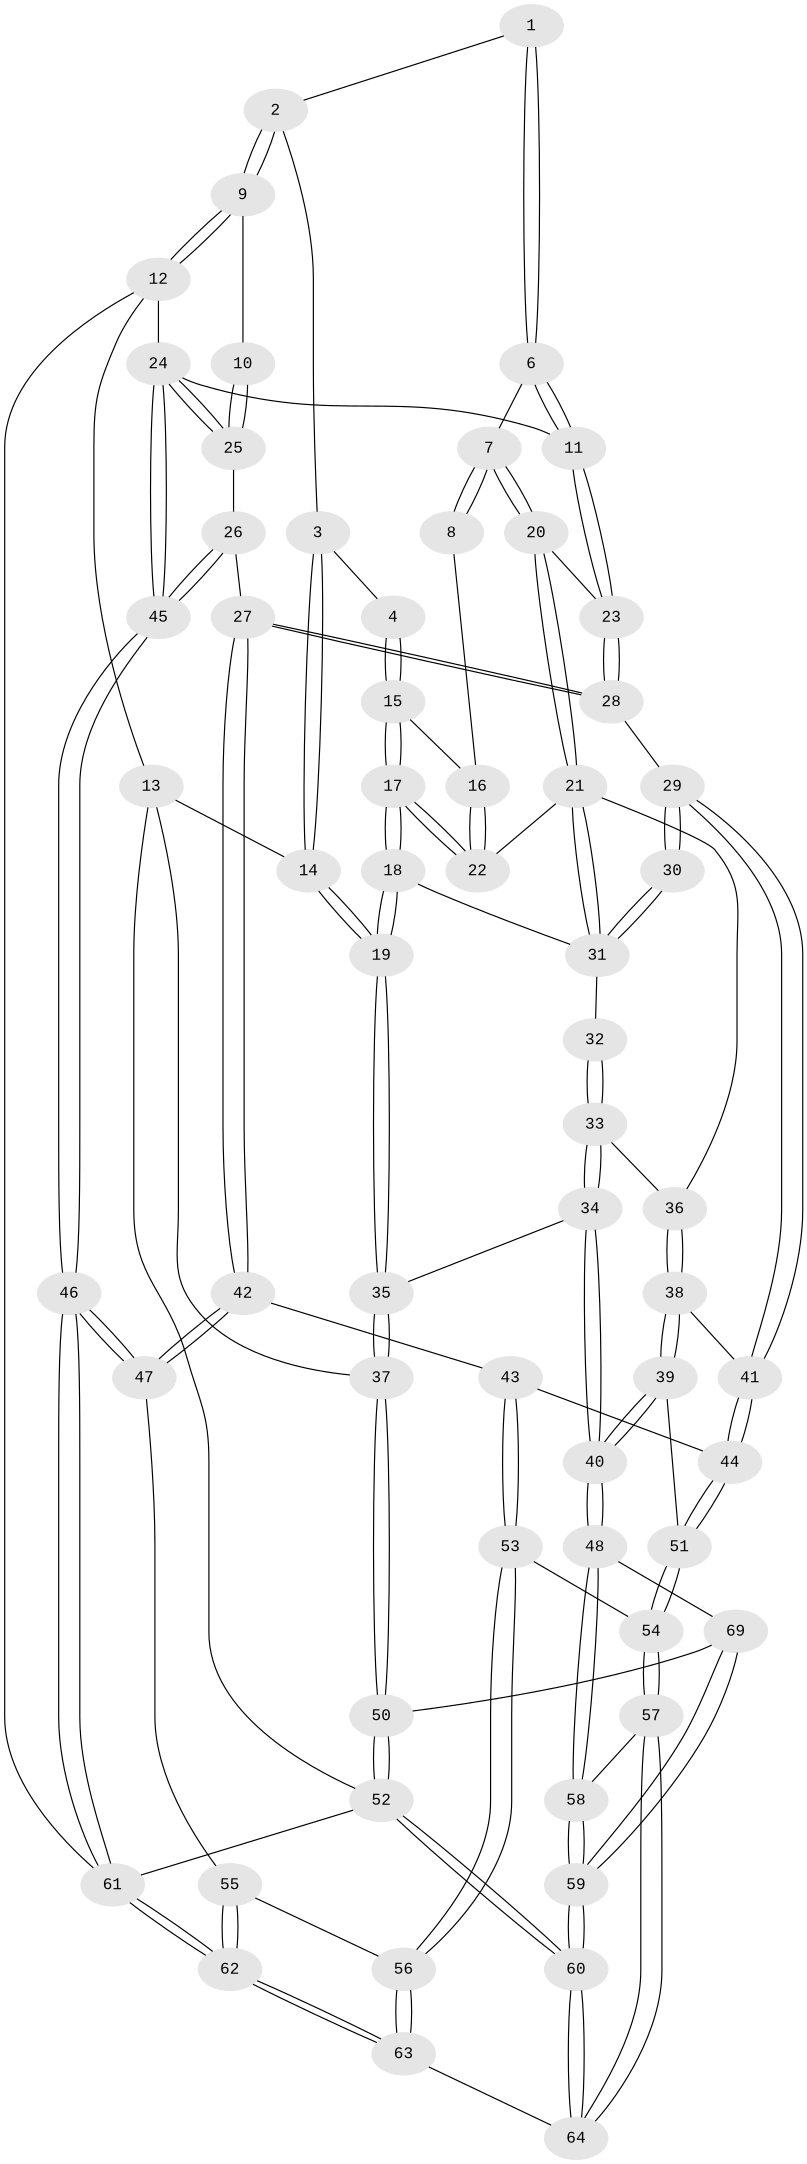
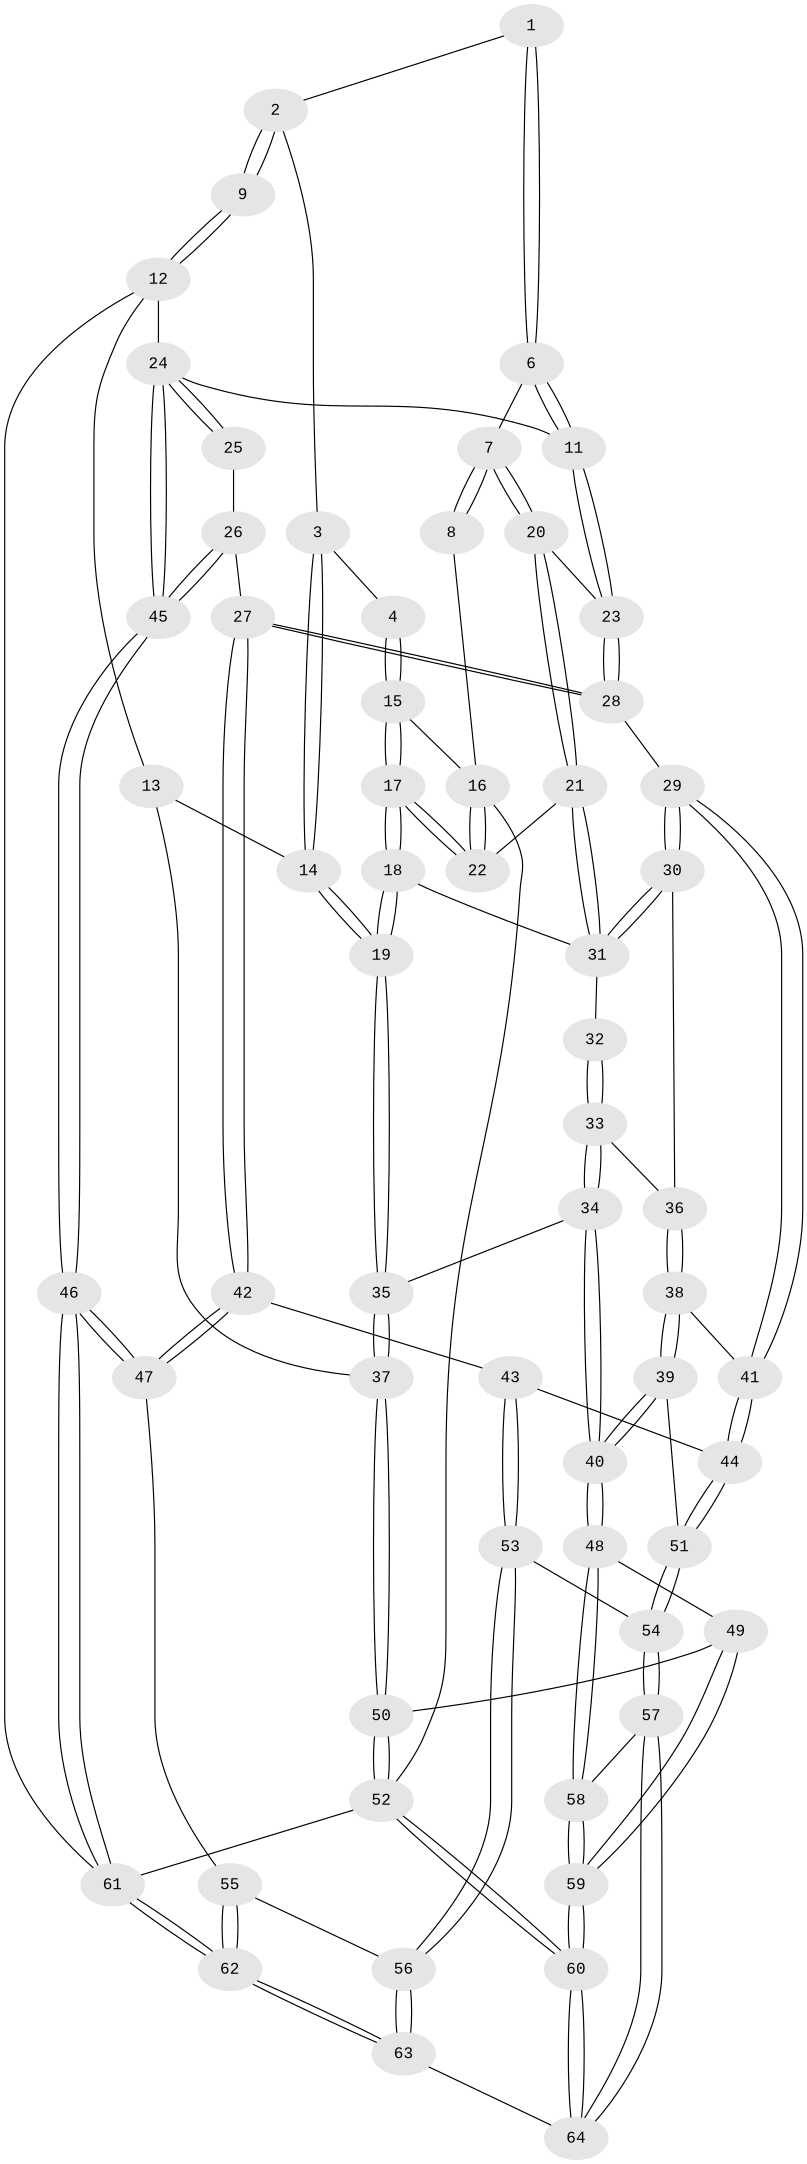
node "10": removed
edge "21" -- "36": now "30" -- "36"
edge "13" -- "52": now "16" -- "52"
node "69": label "69" -> "49"
